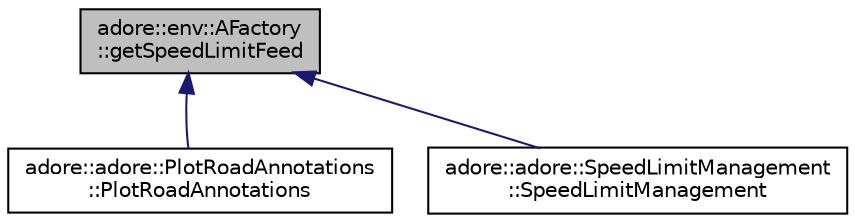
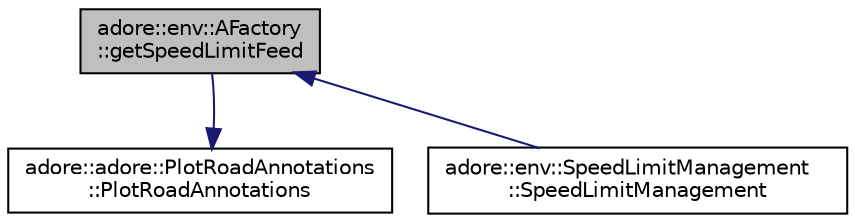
edge "adore::adore::PlotRoadAnnotations ::PlotRoadAnnotations" -> "adore::env::AFactory ::getSpeedLimitFeed": reversed
node "adore::adore::SpeedLimitManagement ::SpeedLimitManagement": label "adore::adore::SpeedLimitManagement ::SpeedLimitManagement" -> "adore::env::SpeedLimitManagement ::SpeedLimitManagement"
